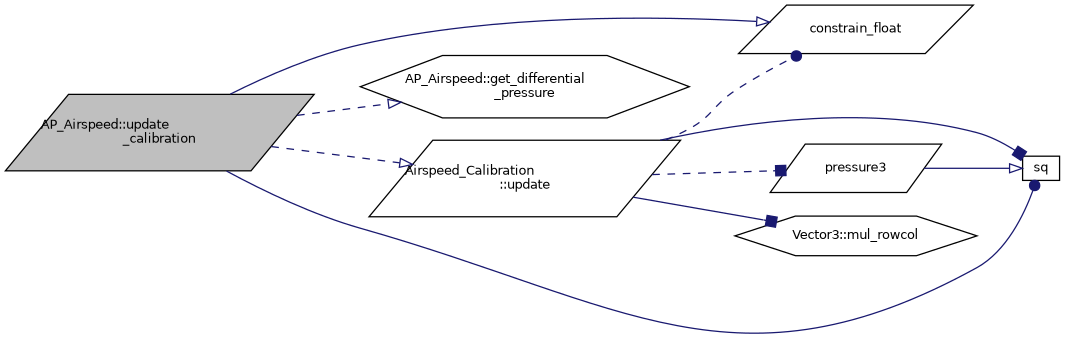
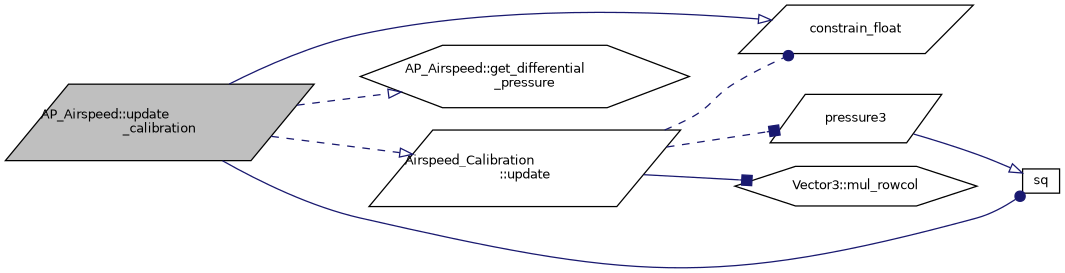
edge "Airspeed_Calibration ::update" -> "sq": removed
